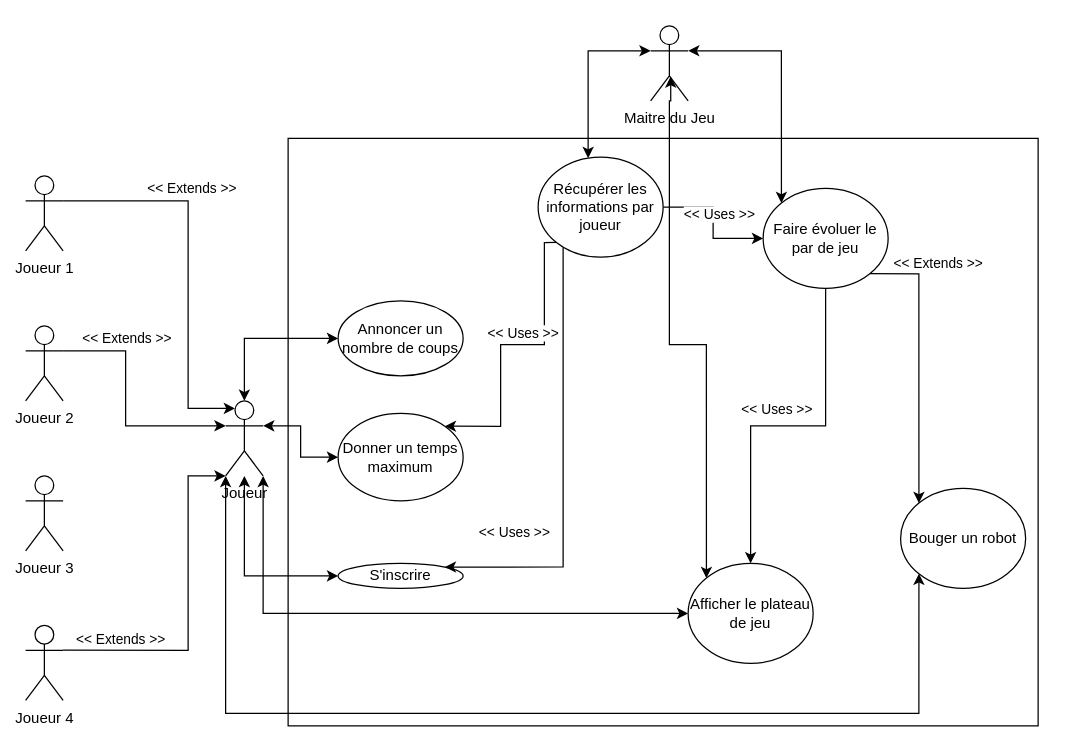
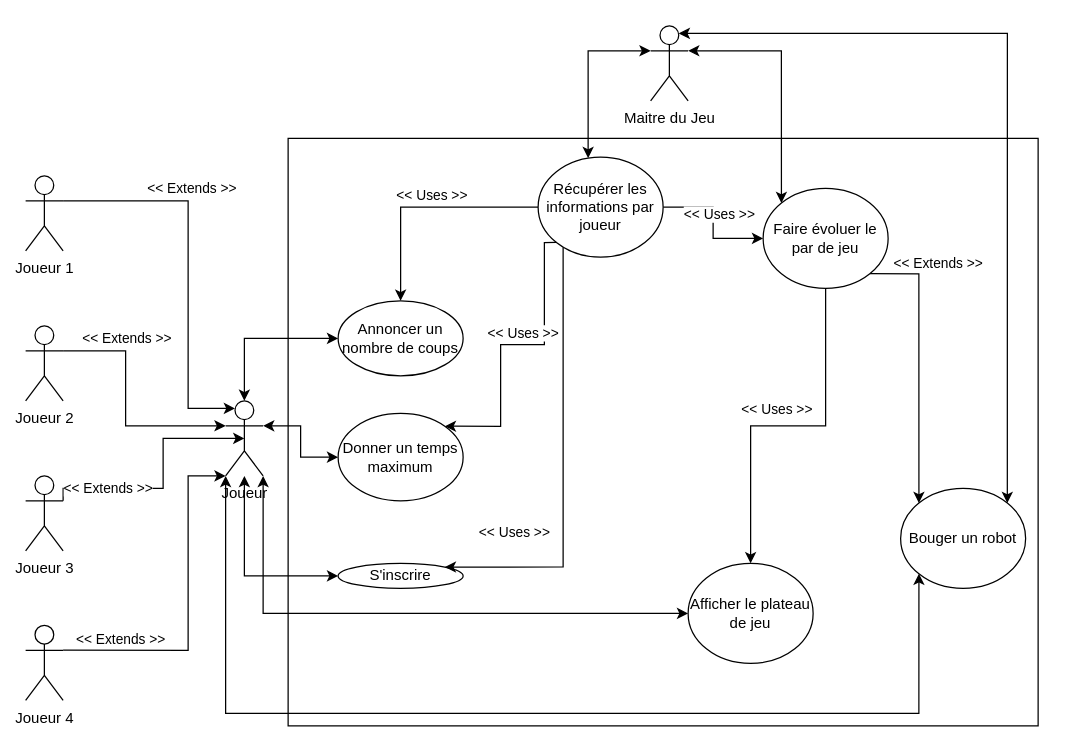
edge "Maitre du Jeu" -- "Bouger un robot": added
edge "Récupérer les informations par joueur" -> "Annoncer un nombre de coups": added, label "<< Uses >>"
edge "Maitre du Jeu" -- "Afficher le plateau de jeu": removed
edge "Joueur 3" -> "Joueur": added, label "<< Extends >>"
